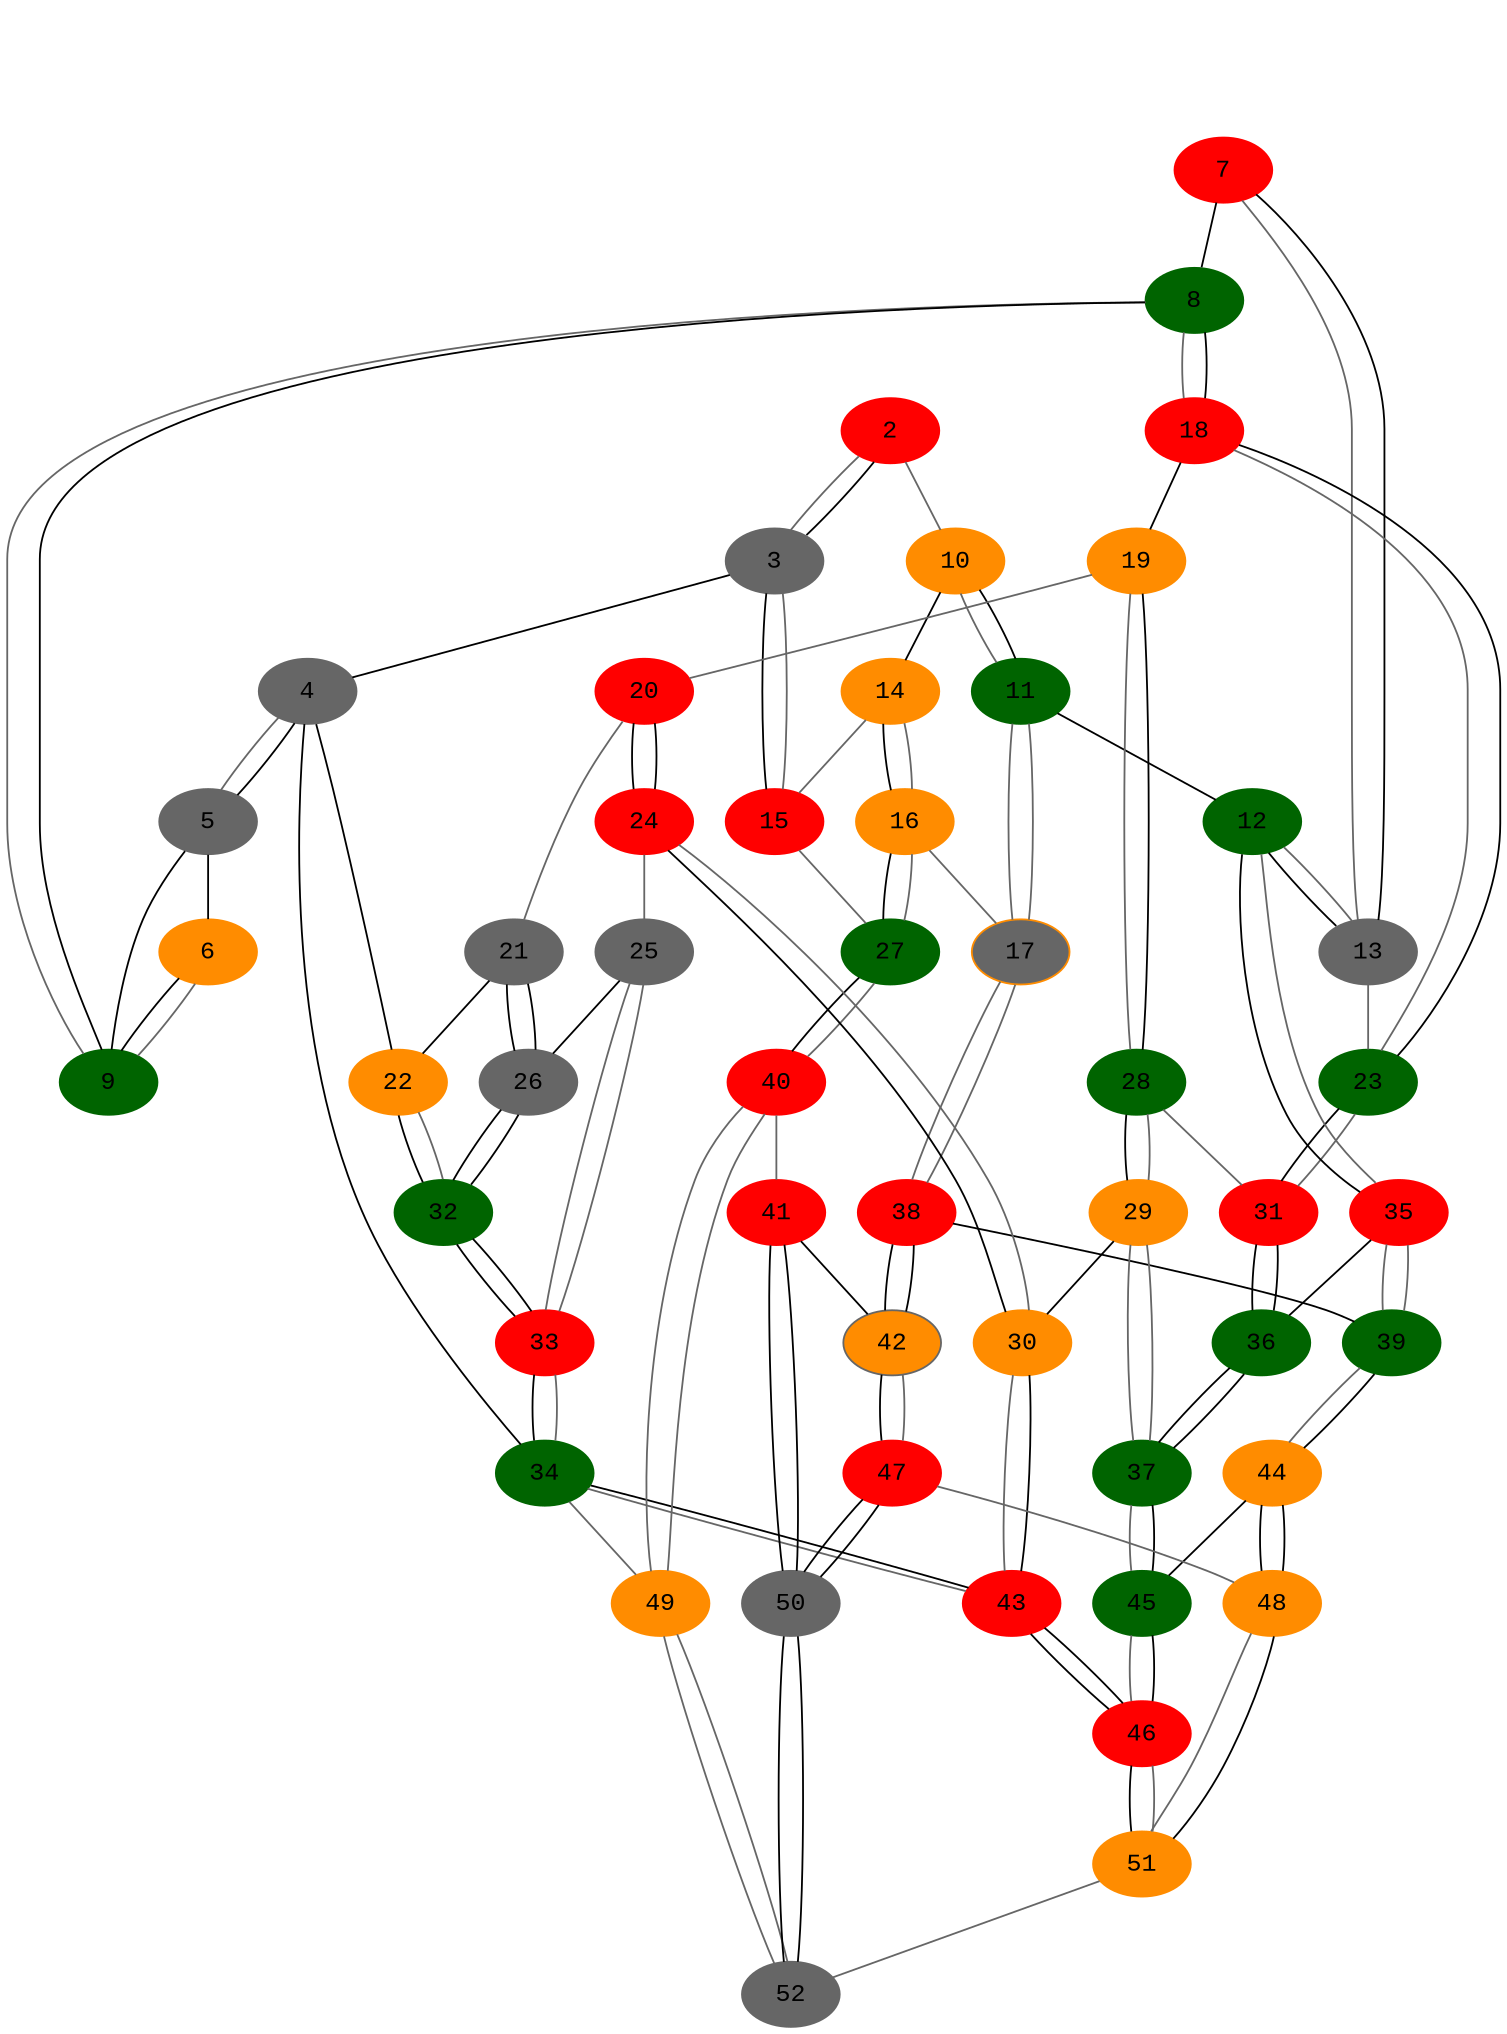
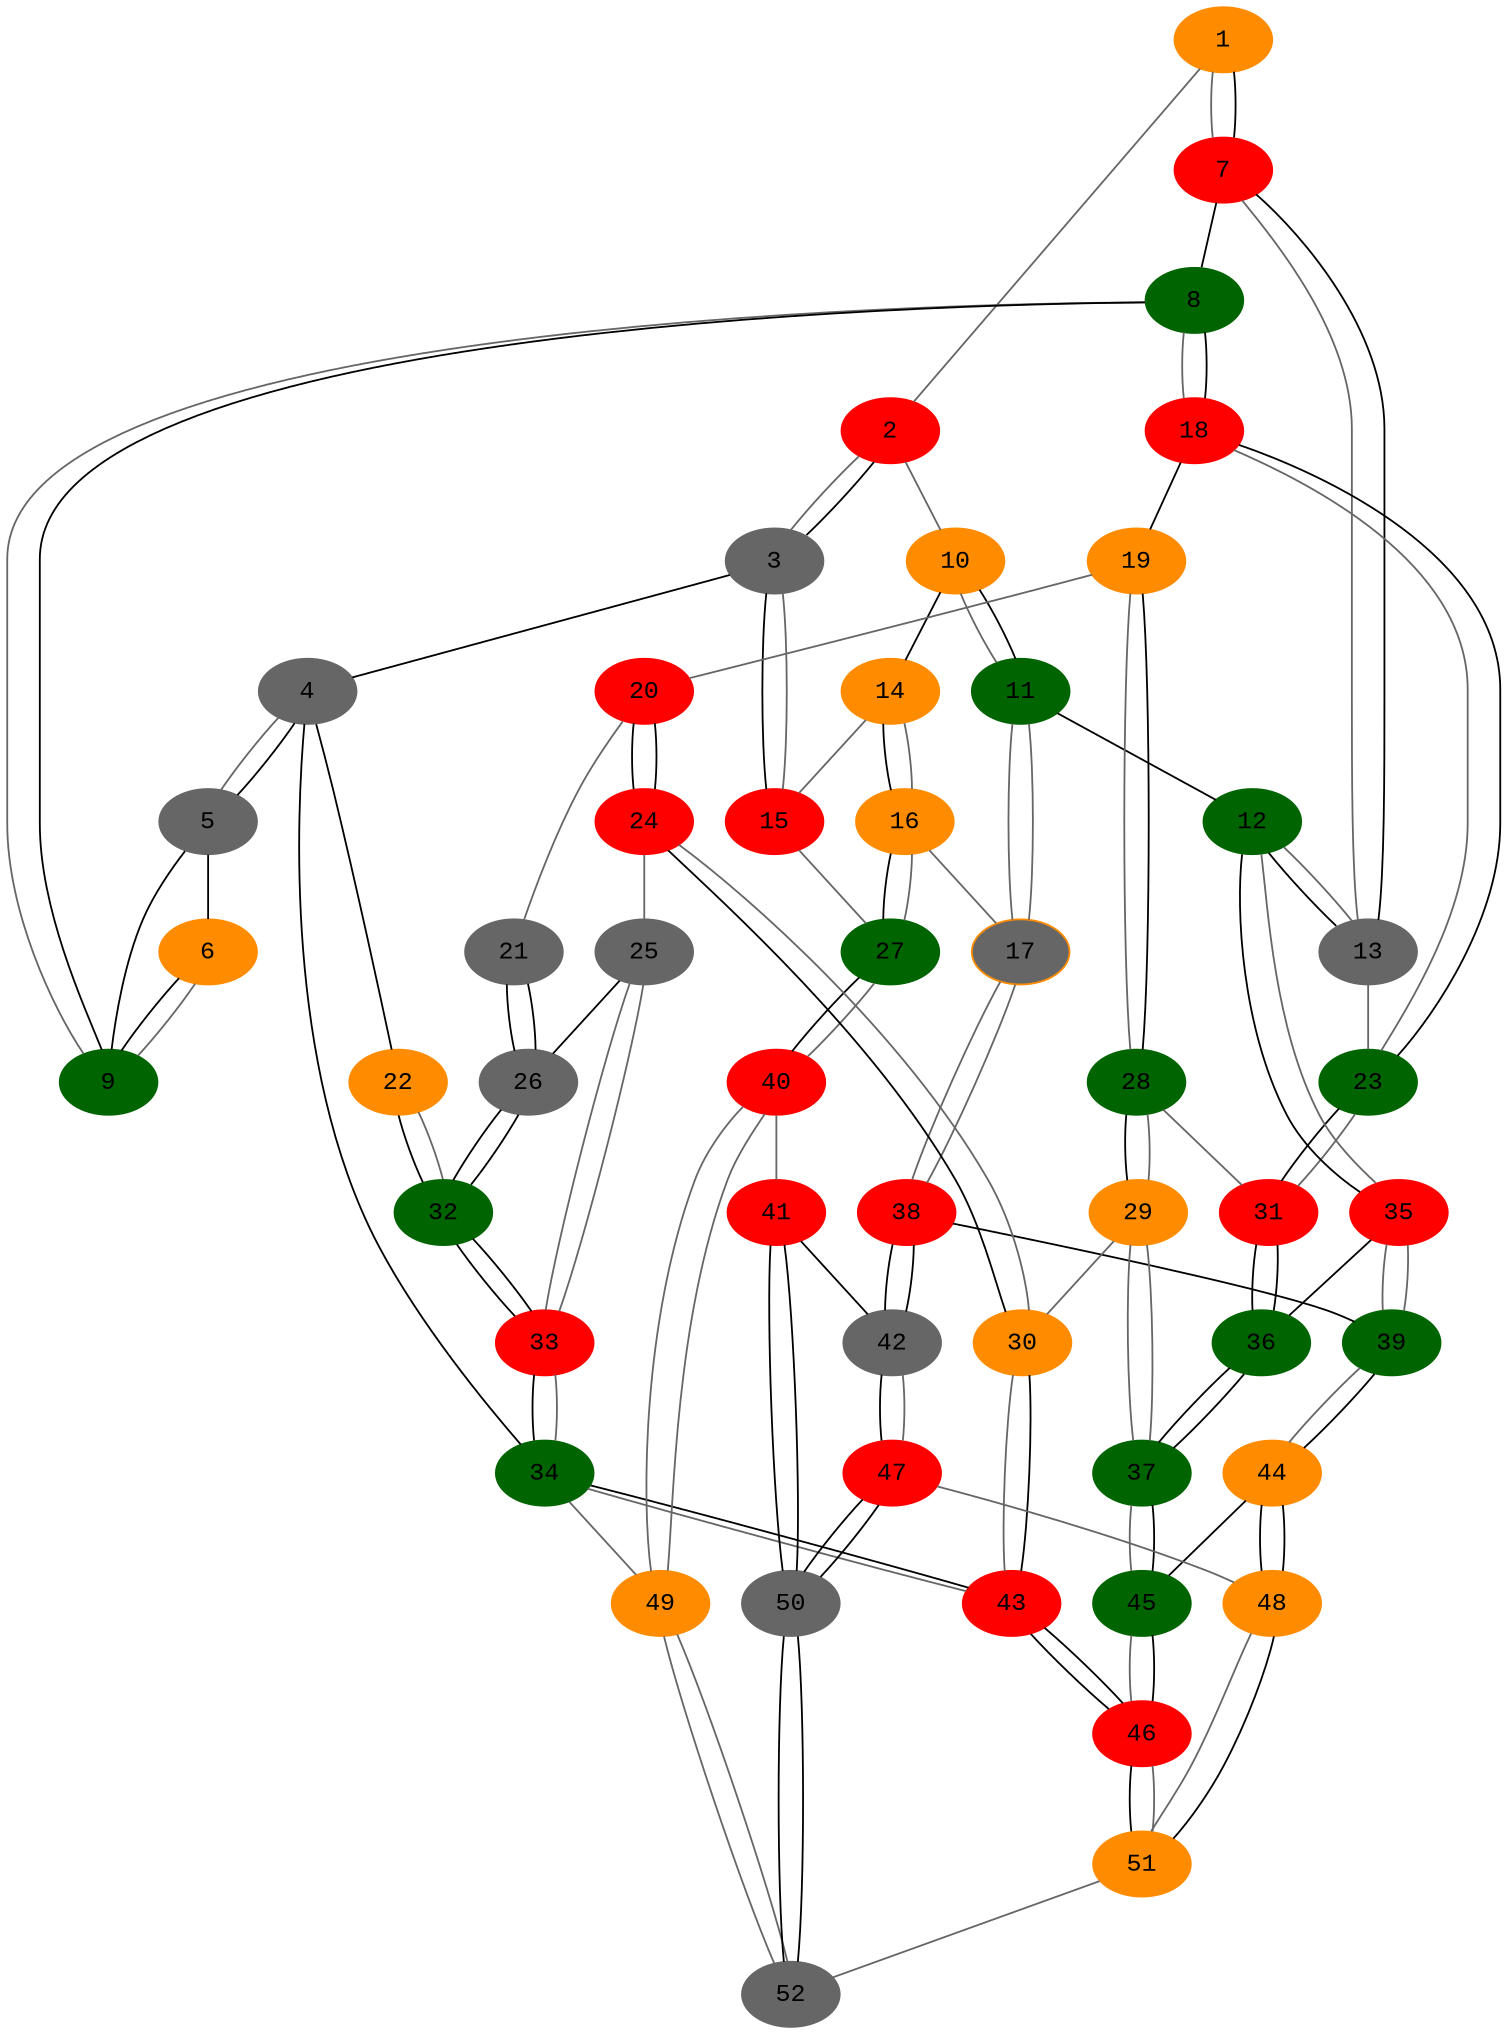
node "1": added
edge "21" -- "22": removed
edge "29" -- "30": color black -> gray40
node "42": fillcolor darkorange -> gray40
